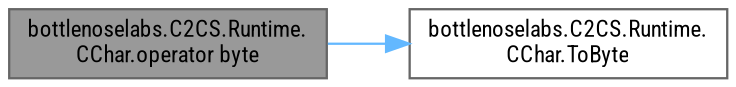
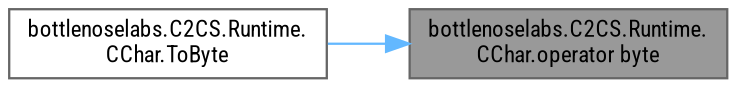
edge "bottlenoselabs.C2CS.Runtime. CChar.operator byte" -> "bottlenoselabs.C2CS.Runtime. CChar.ToByte": reversed
